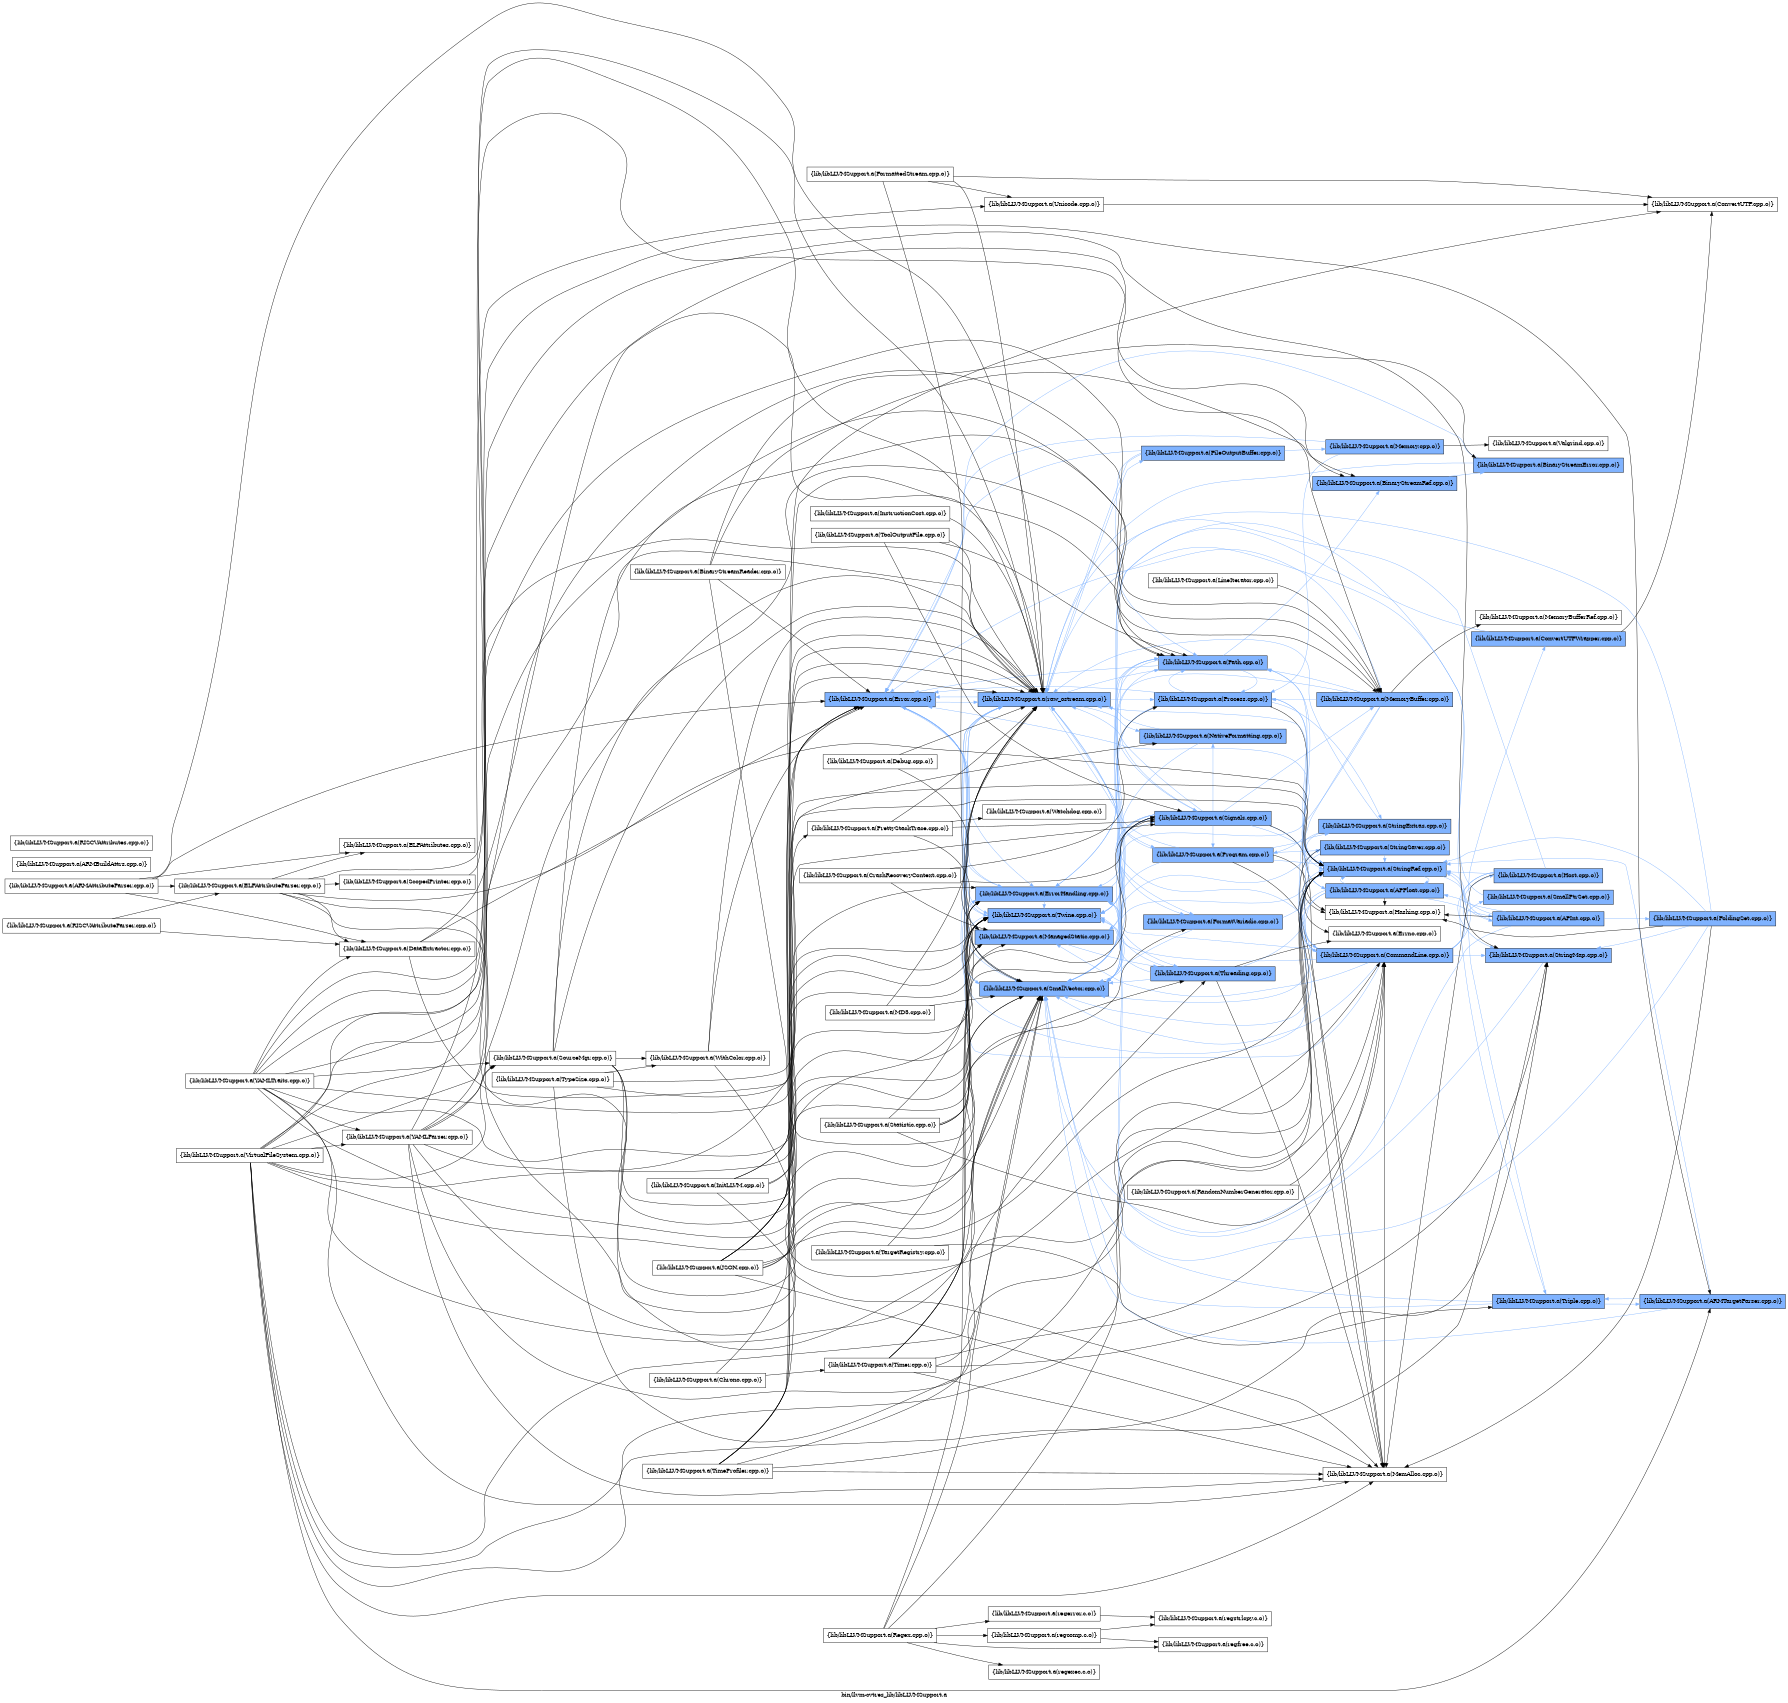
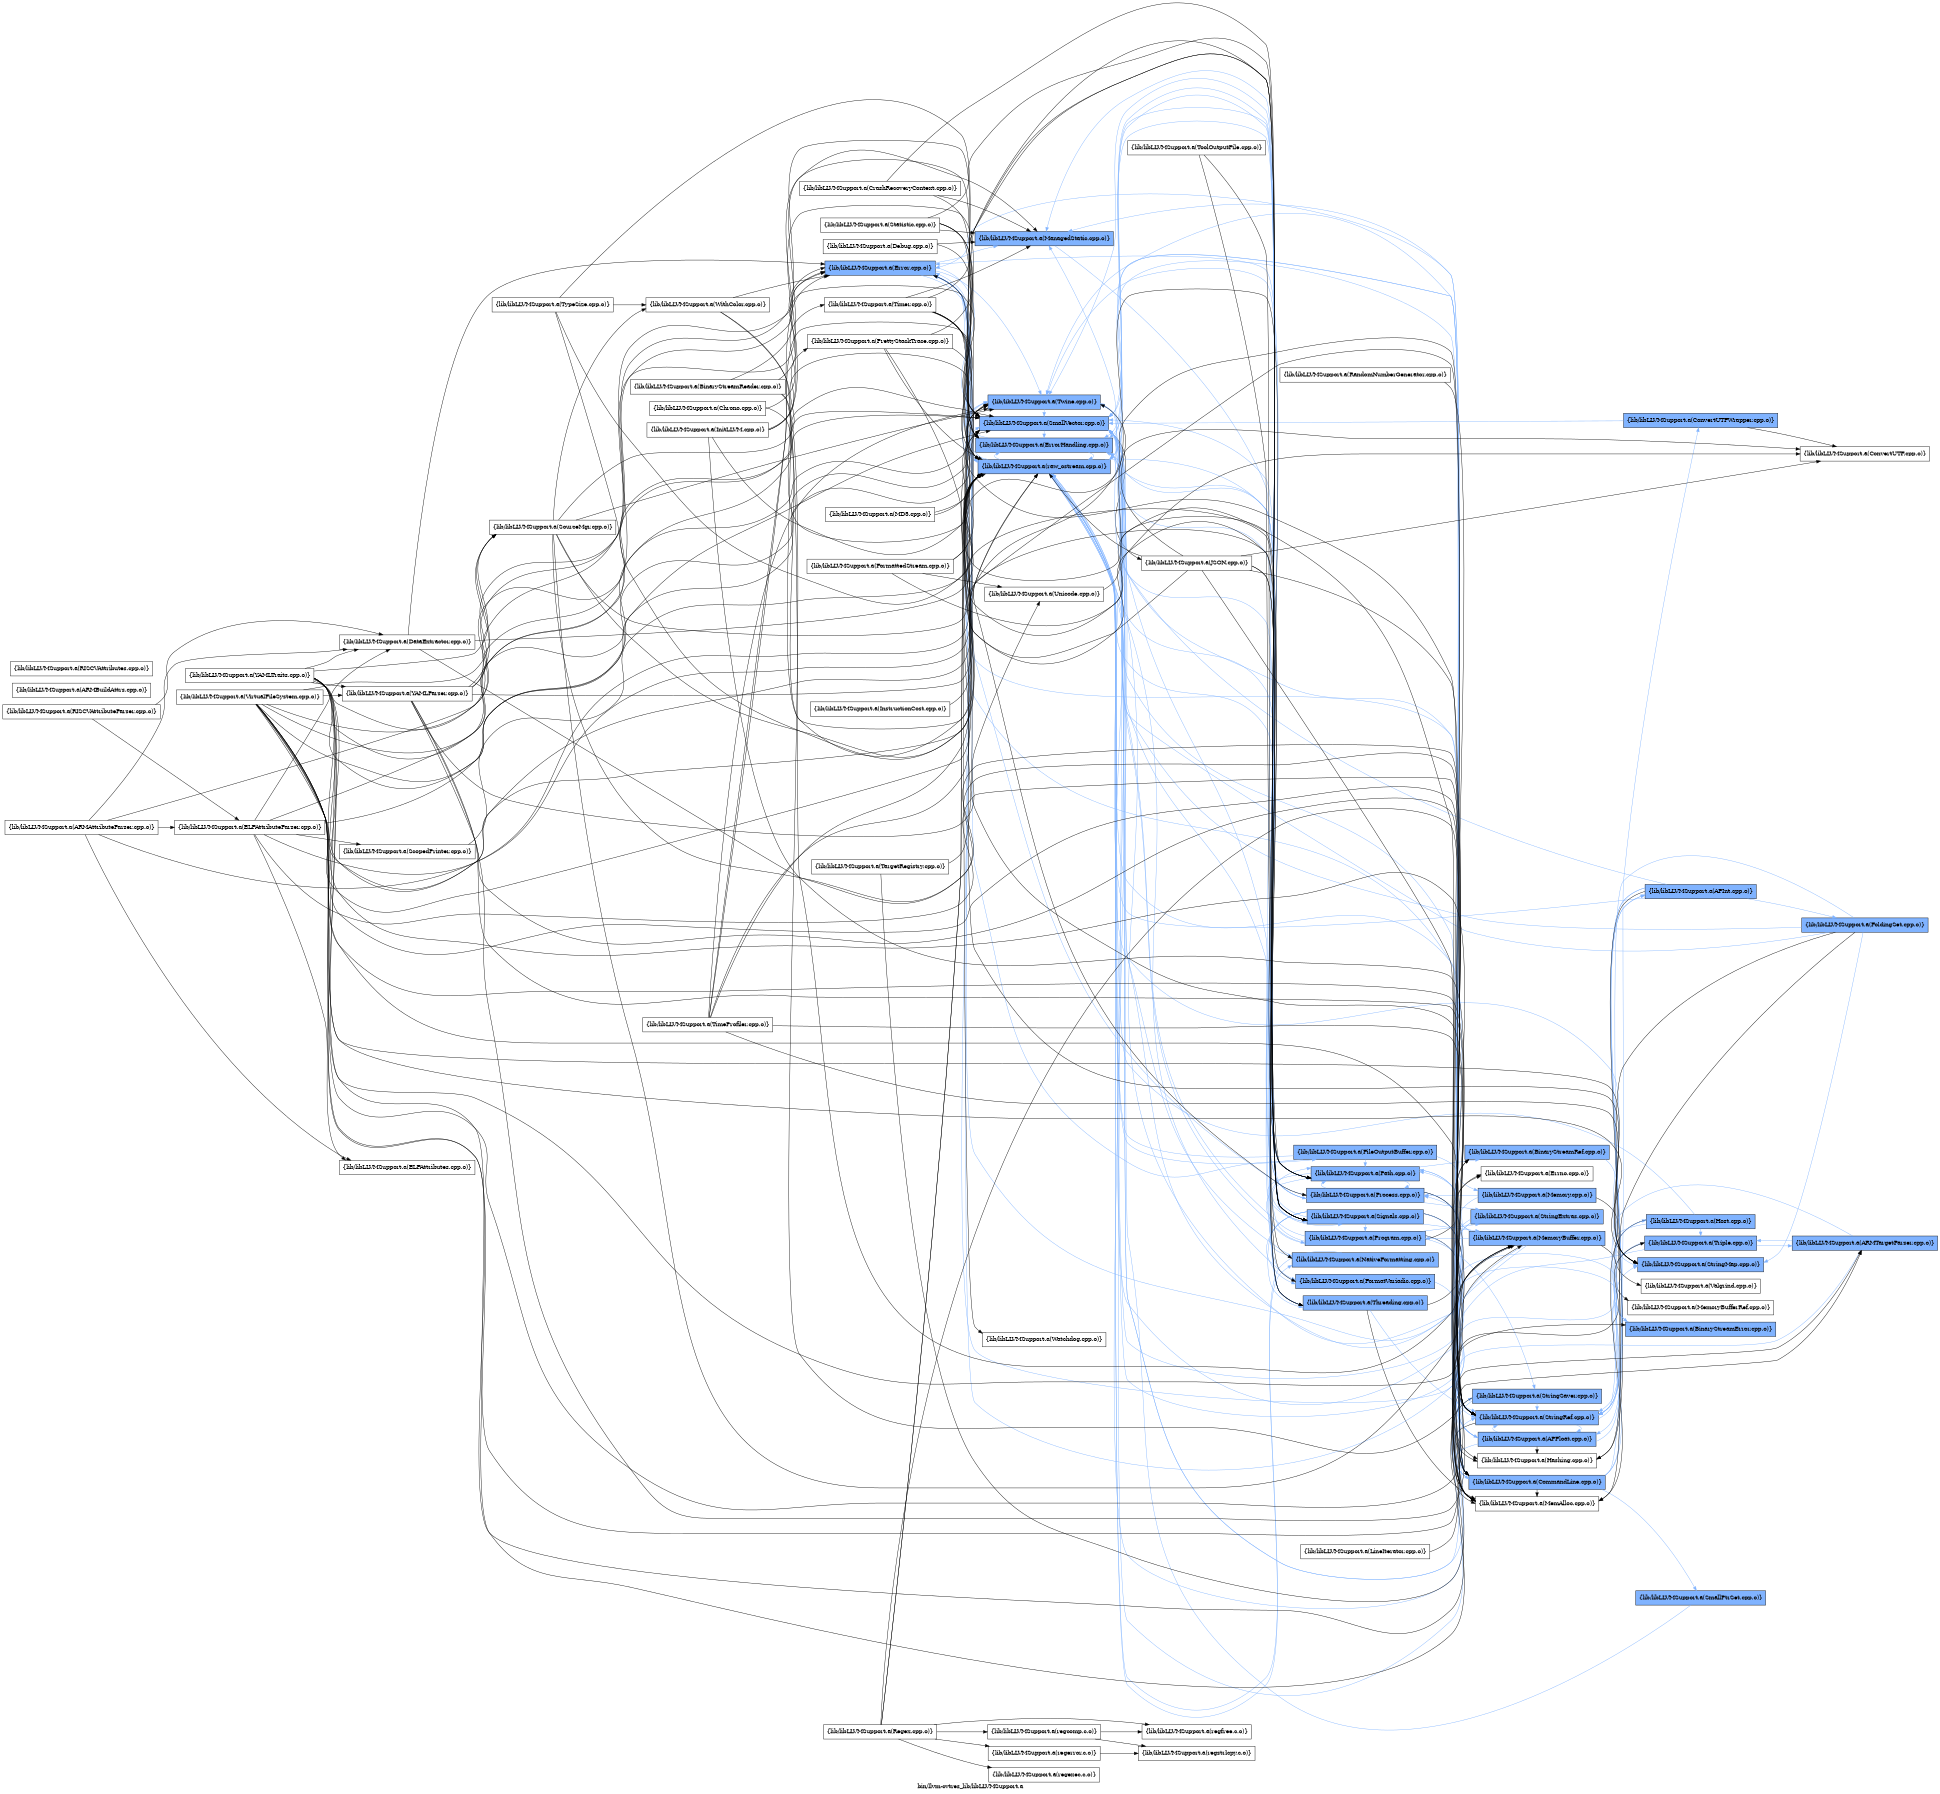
edge "{lib/libLLVMSupport.a(ToolOutputFile.cpp.o)}" -> "{lib/libLLVMSupport.a(raw_ostream.cpp.o)}": removed
edge "{lib/libLLVMSupport.a(JSON.cpp.o)}" -> "{lib/libLLVMSupport.a(SmallVector.cpp.o)}": reversed
